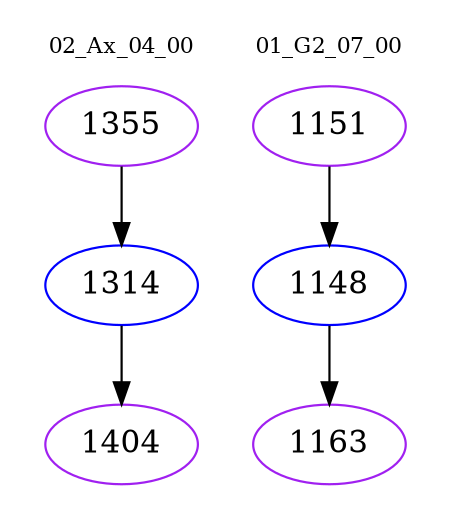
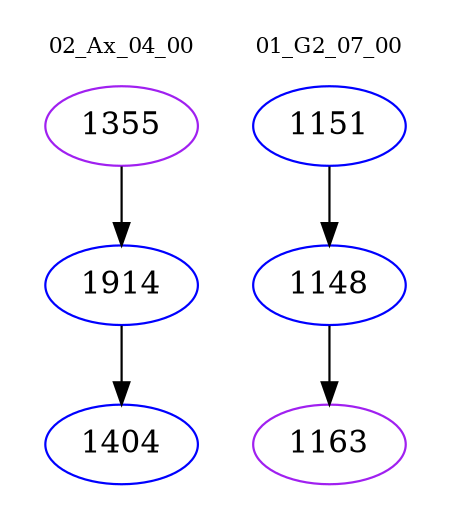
node "1151": color purple -> blue
node "1314": label "1314" -> "1914"
node "1404": color purple -> blue
